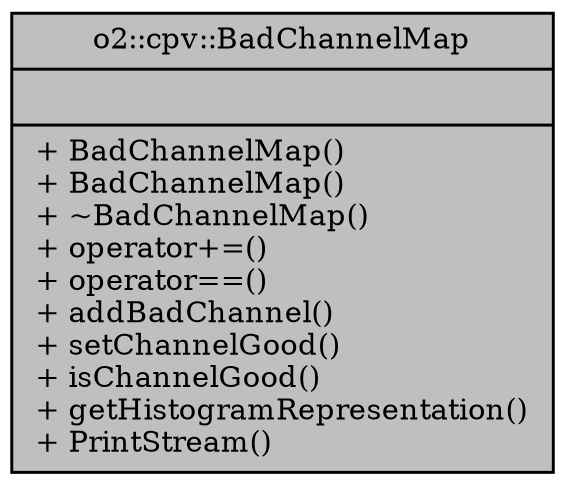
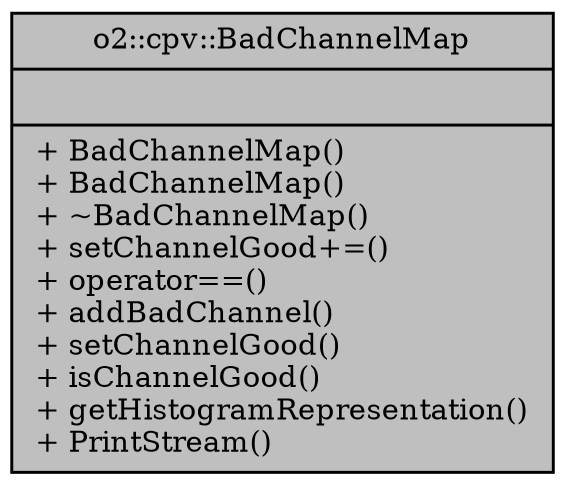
node "o2::cpv::BadChannelMap": text "+ operator+=()" -> "+ setChannelGood+=()"
